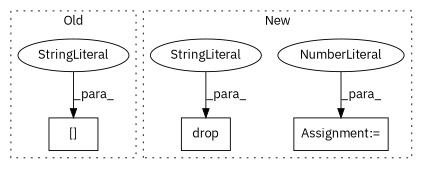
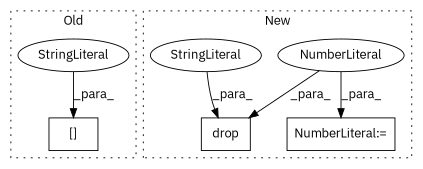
edge "NumberLiteral" -> "drop": added, label "_para_"
node "Assignment:=": label "Assignment:=" -> "NumberLiteral:="
